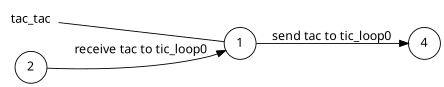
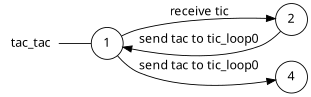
edge "1" -> "2": added, label "receive tic"
edge "2" -> "1": label "receive tac to tic_loop0" -> "send tac to tic_loop0"
